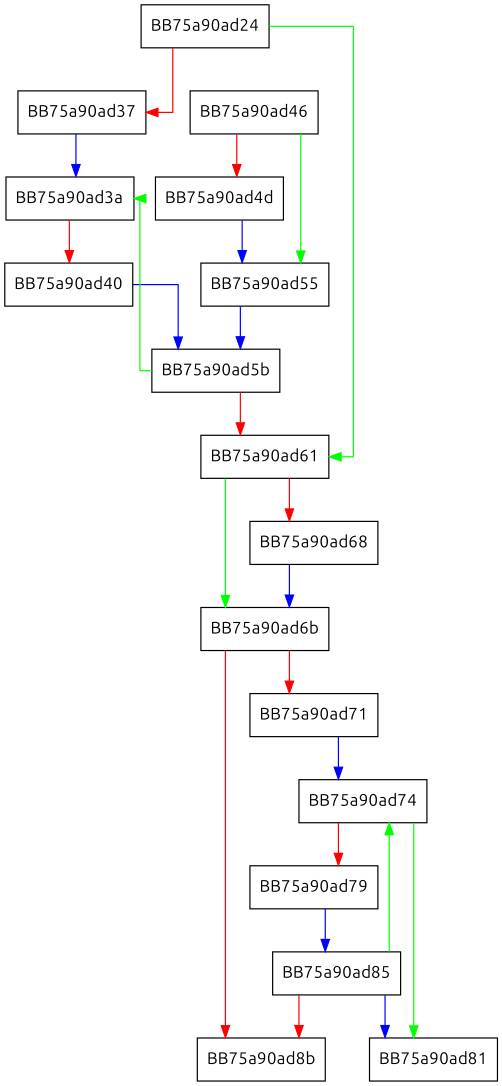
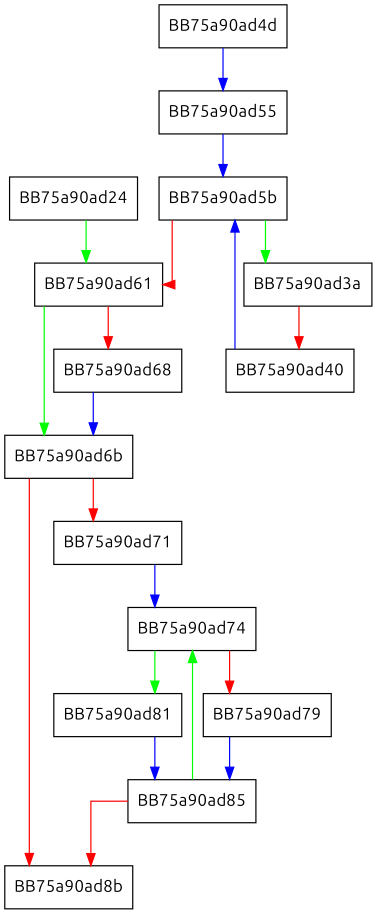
node "BB75a90ad37": removed
node "BB75a90ad46": removed
edge "BB75a90ad85" -> "BB75a90ad81": reversed
